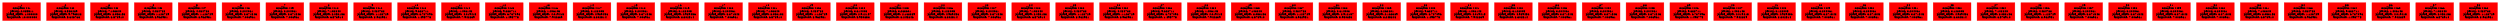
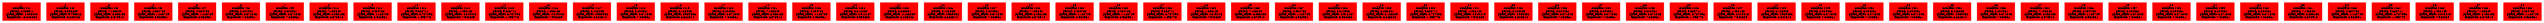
node "46": added
